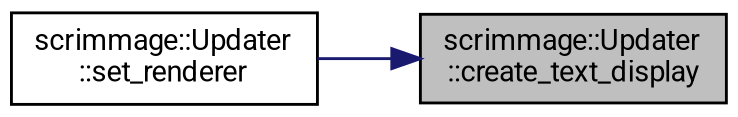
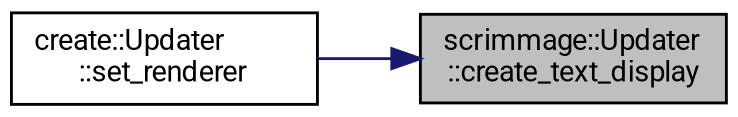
node "scrimmage::Updater ::set_renderer": label "scrimmage::Updater ::set_renderer" -> "create::Updater ::set_renderer"
